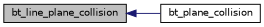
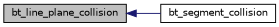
node "bt_plane_collision": label "bt_plane_collision" -> "bt_segment_collision"
